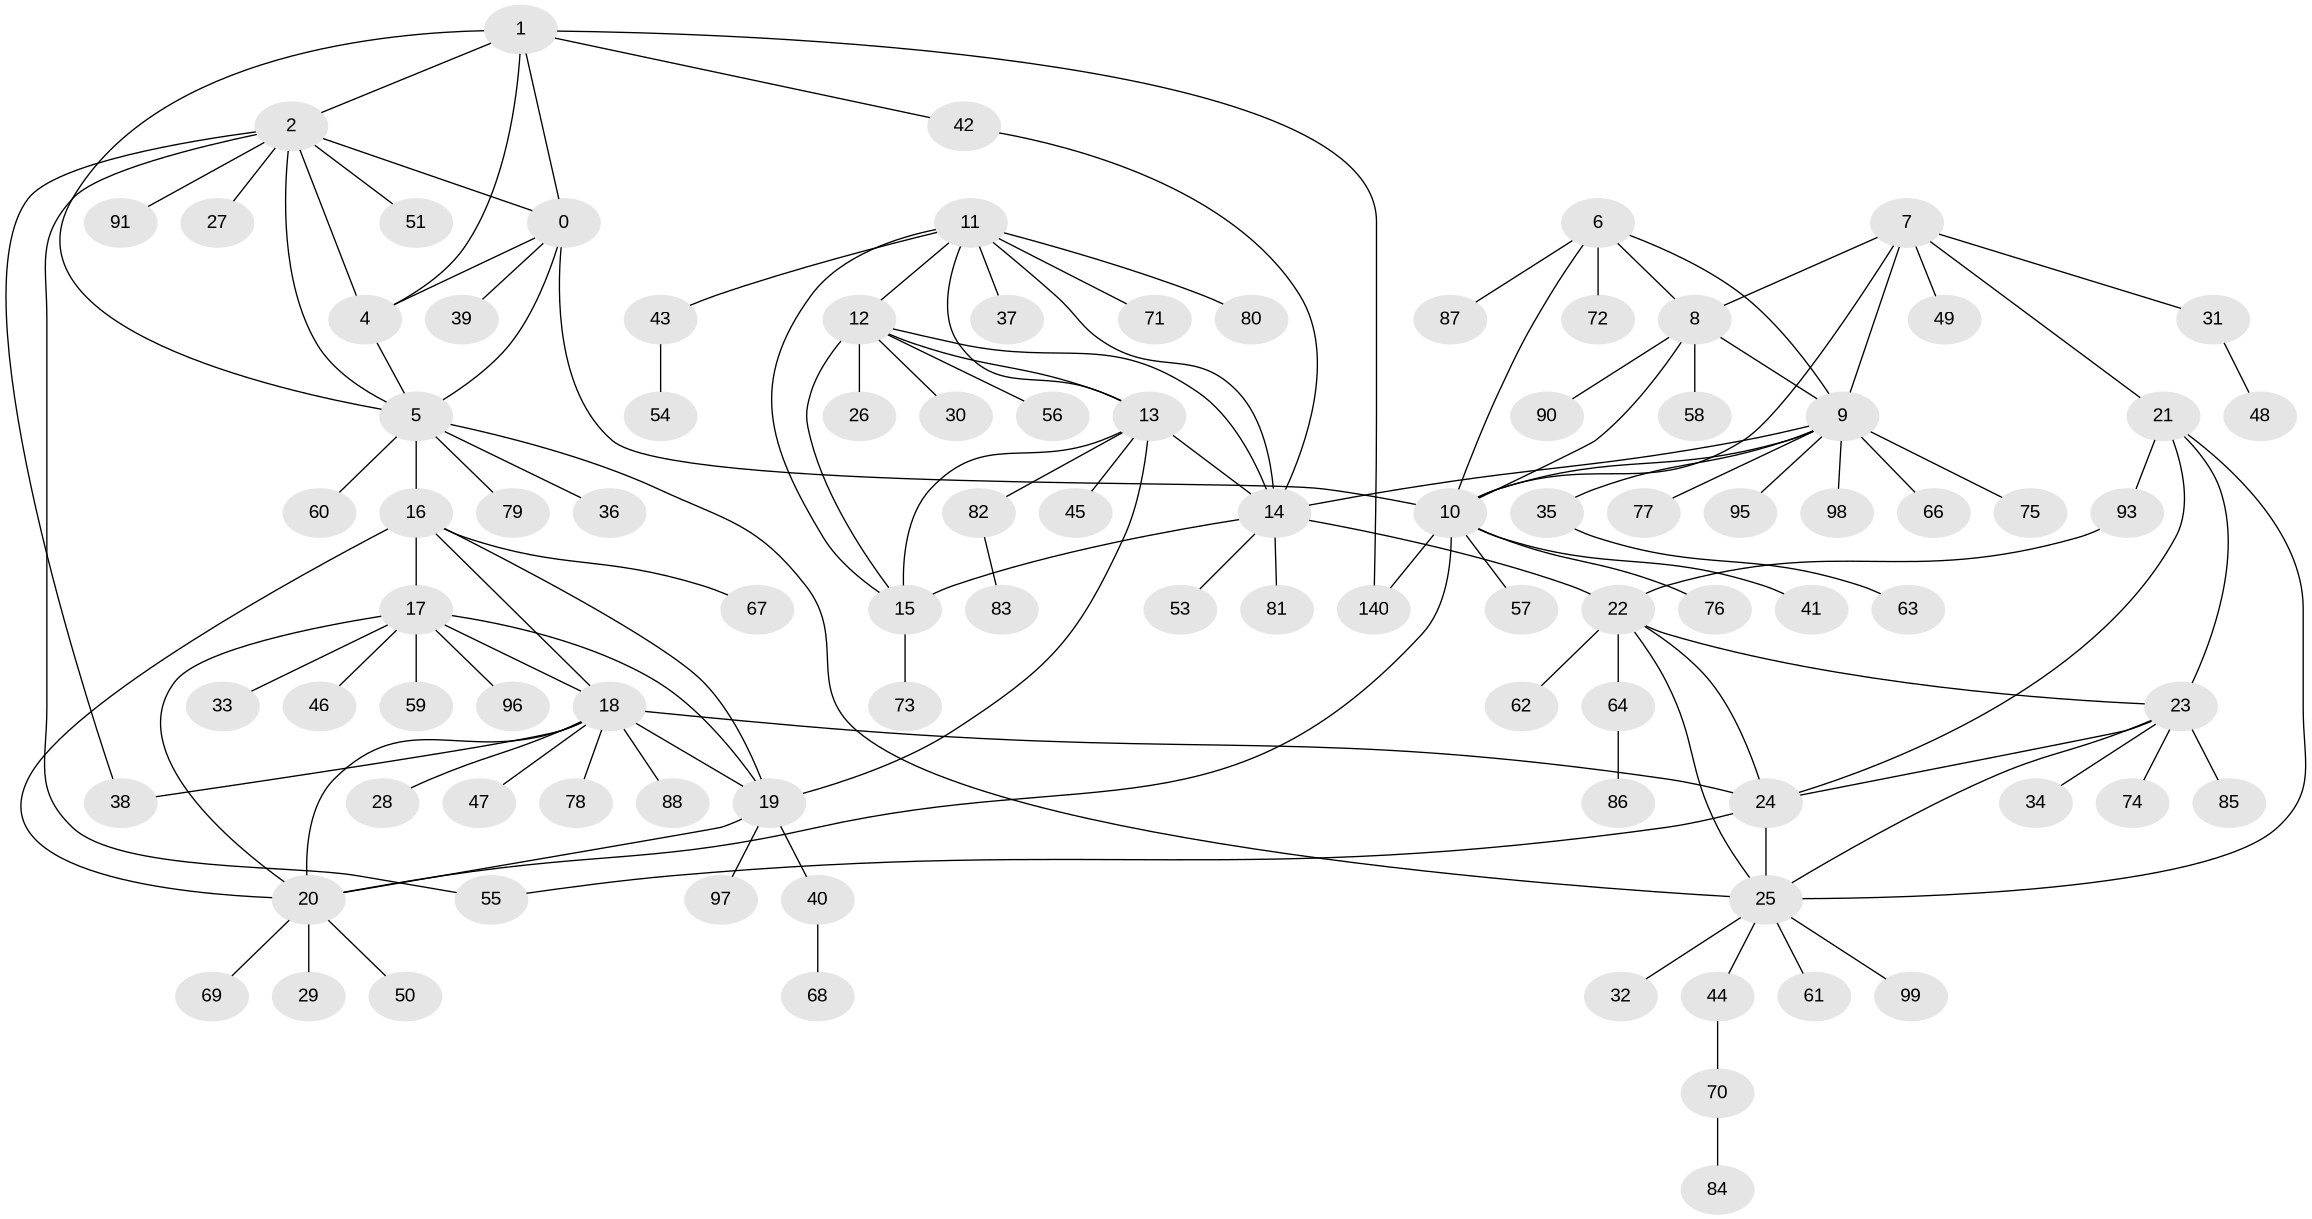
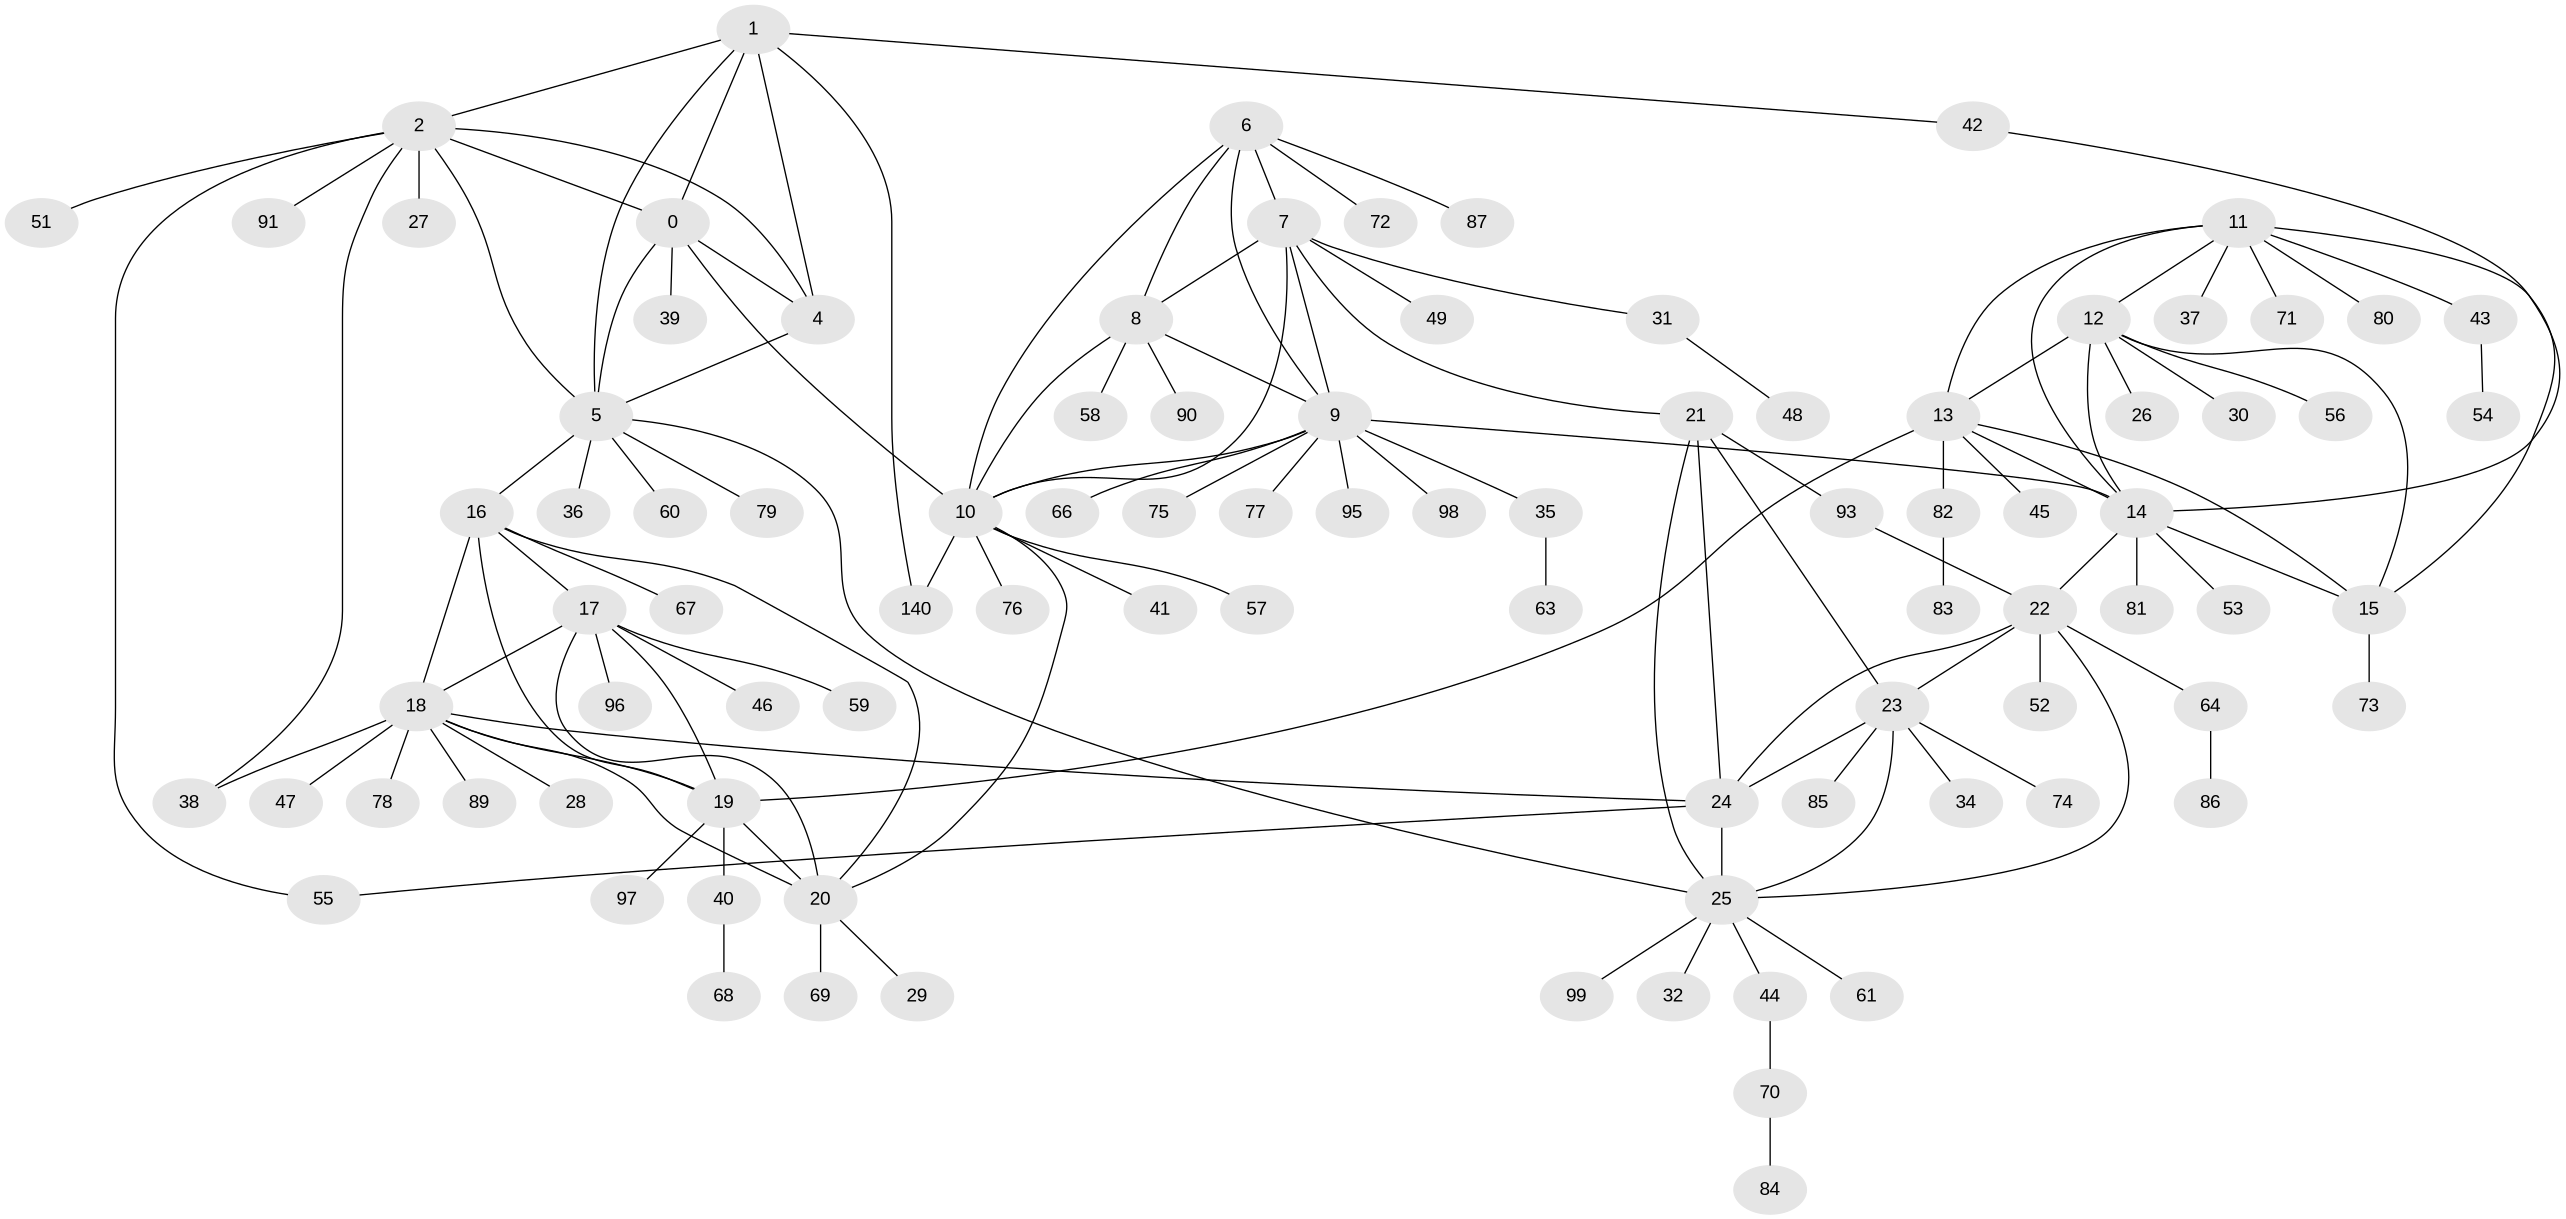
edge "6" -- "7": added
node "33": removed
node "62": label "62" -> "52"
node "88": label "88" -> "89"
node "50": removed
